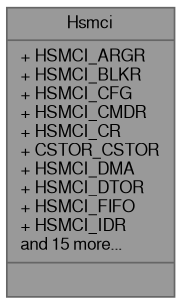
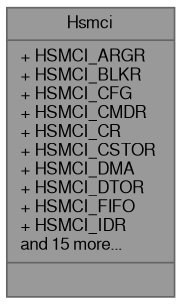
node "Hsmci": text "+ CSTOR_CSTOR" -> "+ HSMCI_CSTOR"
